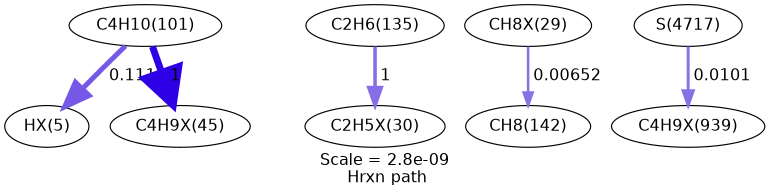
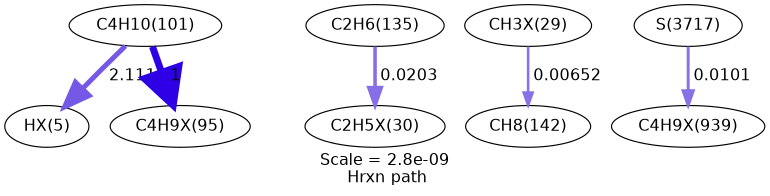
node "CH8X(29)": label "CH8X(29)" -> "CH3X(29)"
node "S(4717)": label "S(4717)" -> "S(3717)"
edge "C4H10(101)" -> "HX(5)": label " 0.111" -> " 2.111"
edge "C2H6(135)" -> "C2H5X(30)": label " 1" -> " 0.0203"
node "C4H9X(45)": label "C4H9X(45)" -> "C4H9X(95)"
